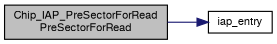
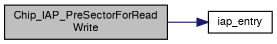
node "Chip_IAP_PreSectorForRead PreSectorForRead": label "Chip_IAP_PreSectorForRead PreSectorForRead" -> "Chip_IAP_PreSectorForRead Write"
